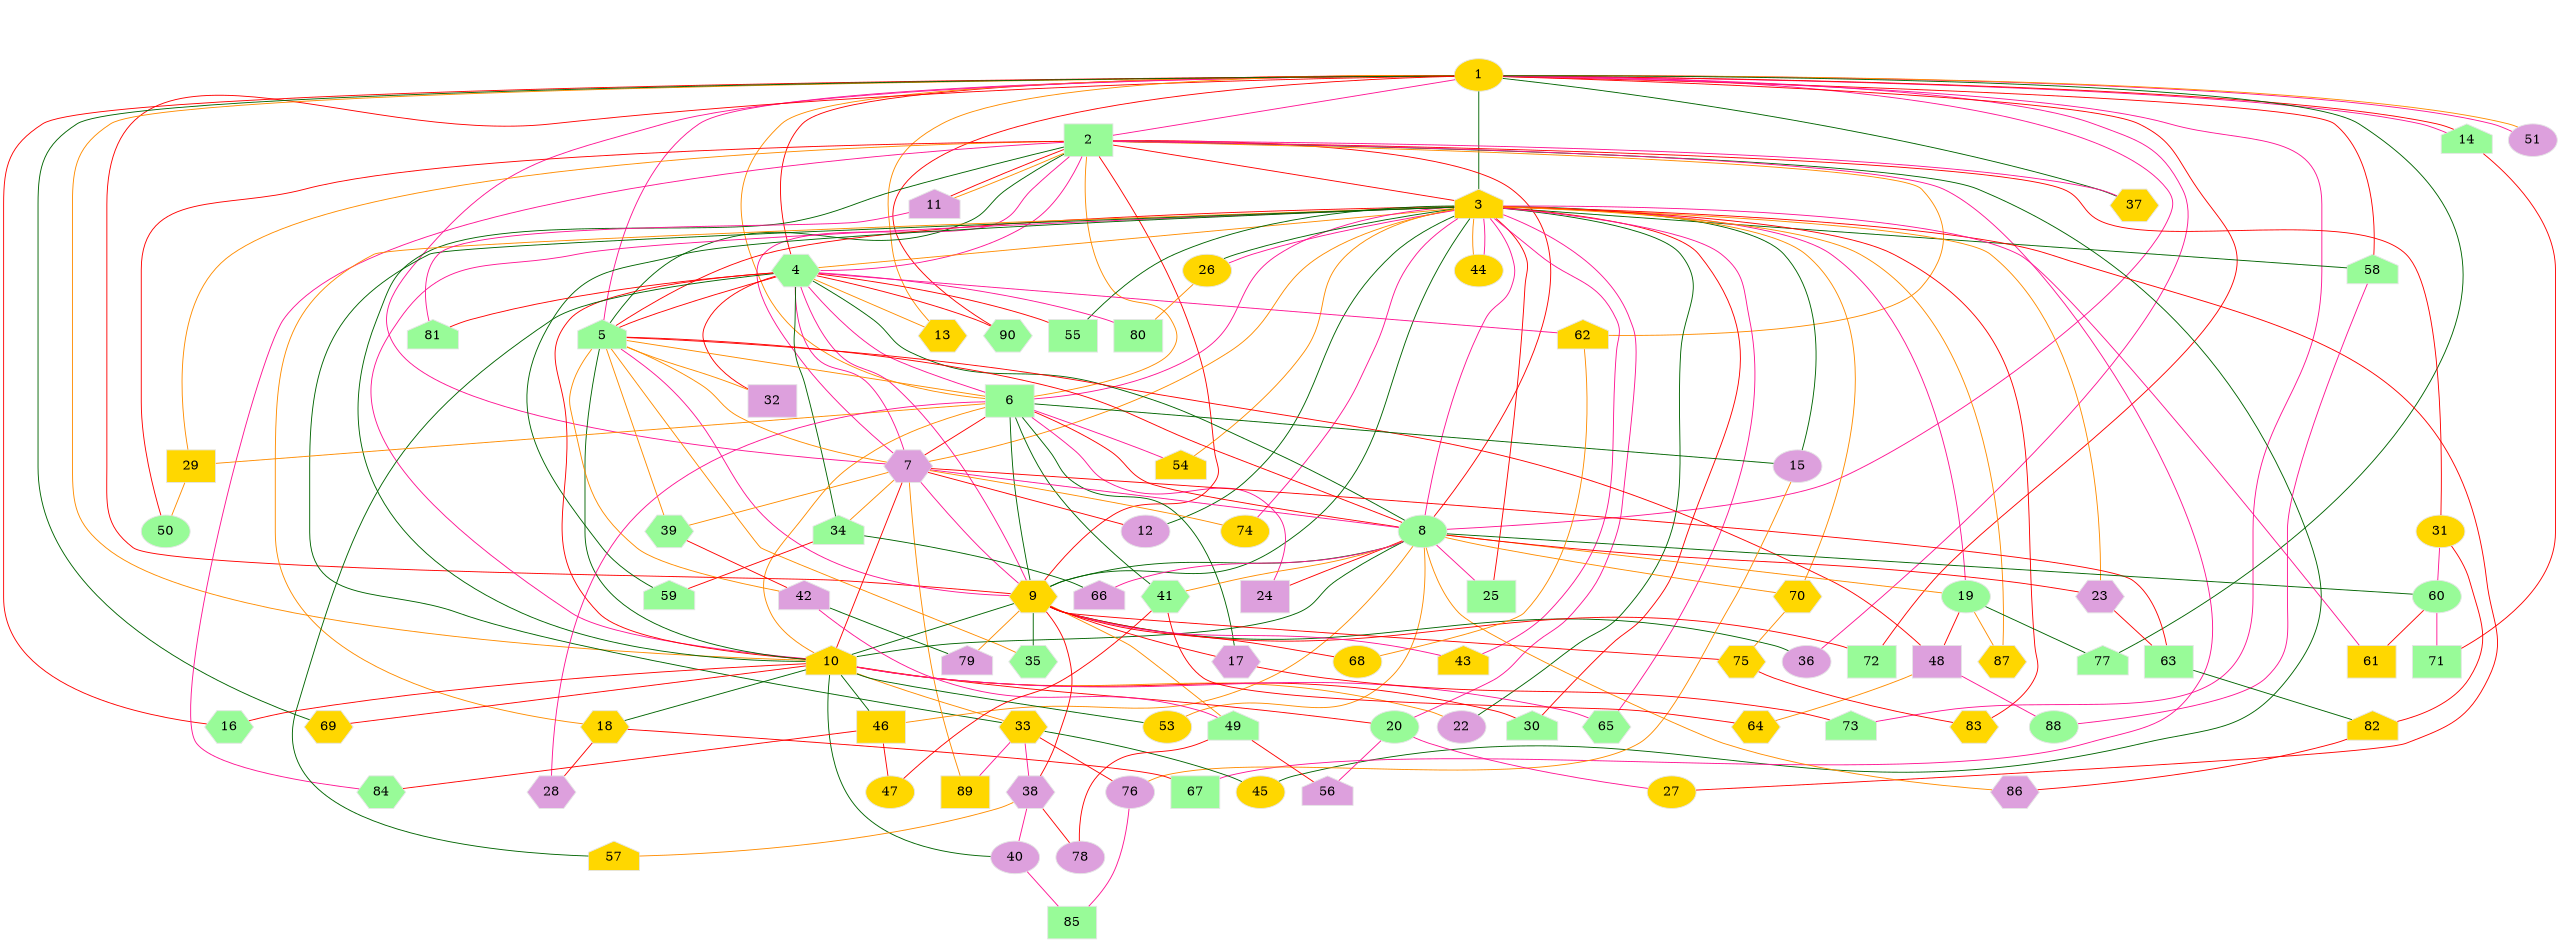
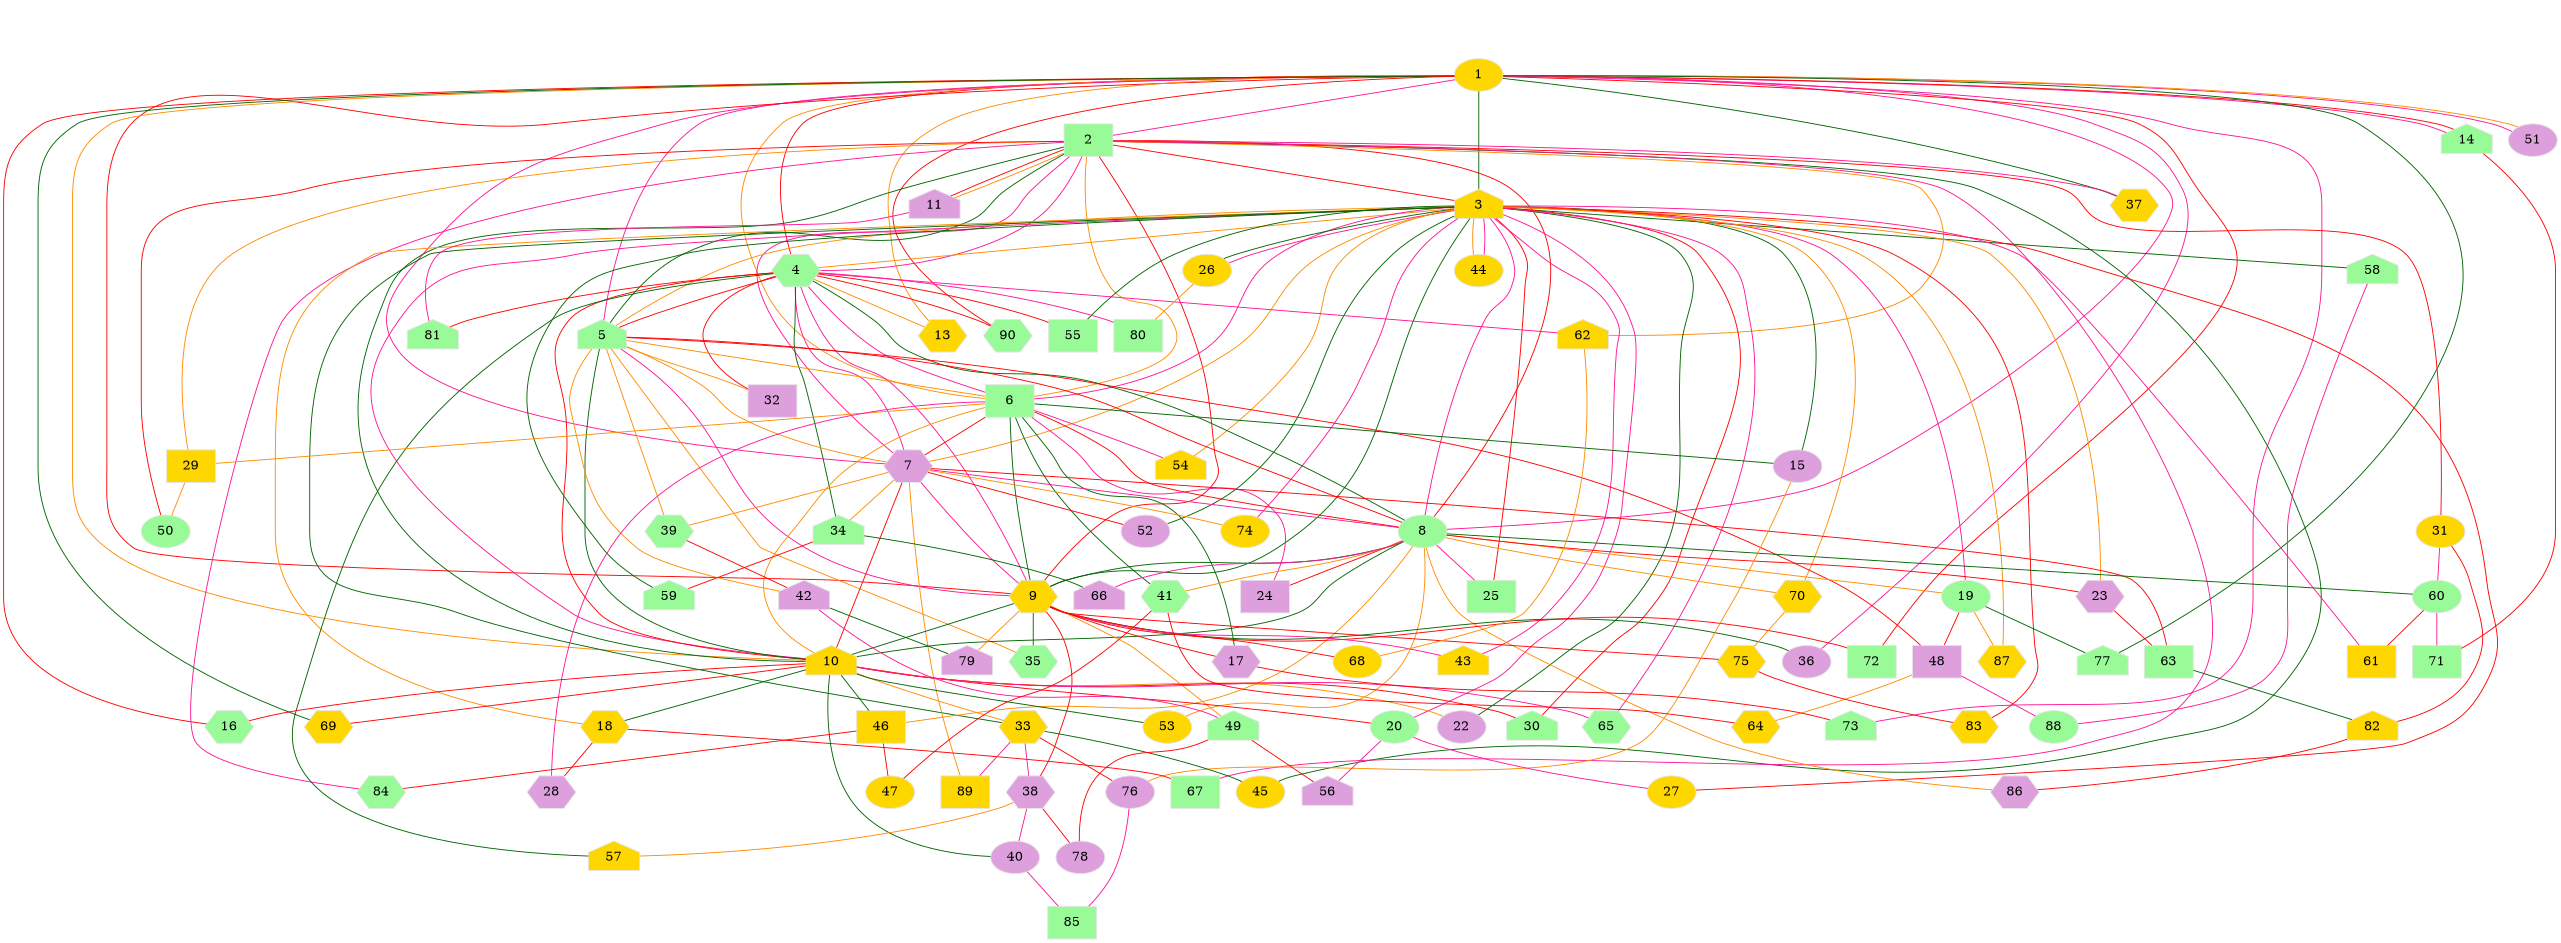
edge "1" -- "58": removed
edge "3" -- "5": color red -> darkorange
node "12": label "12" -> "52"
